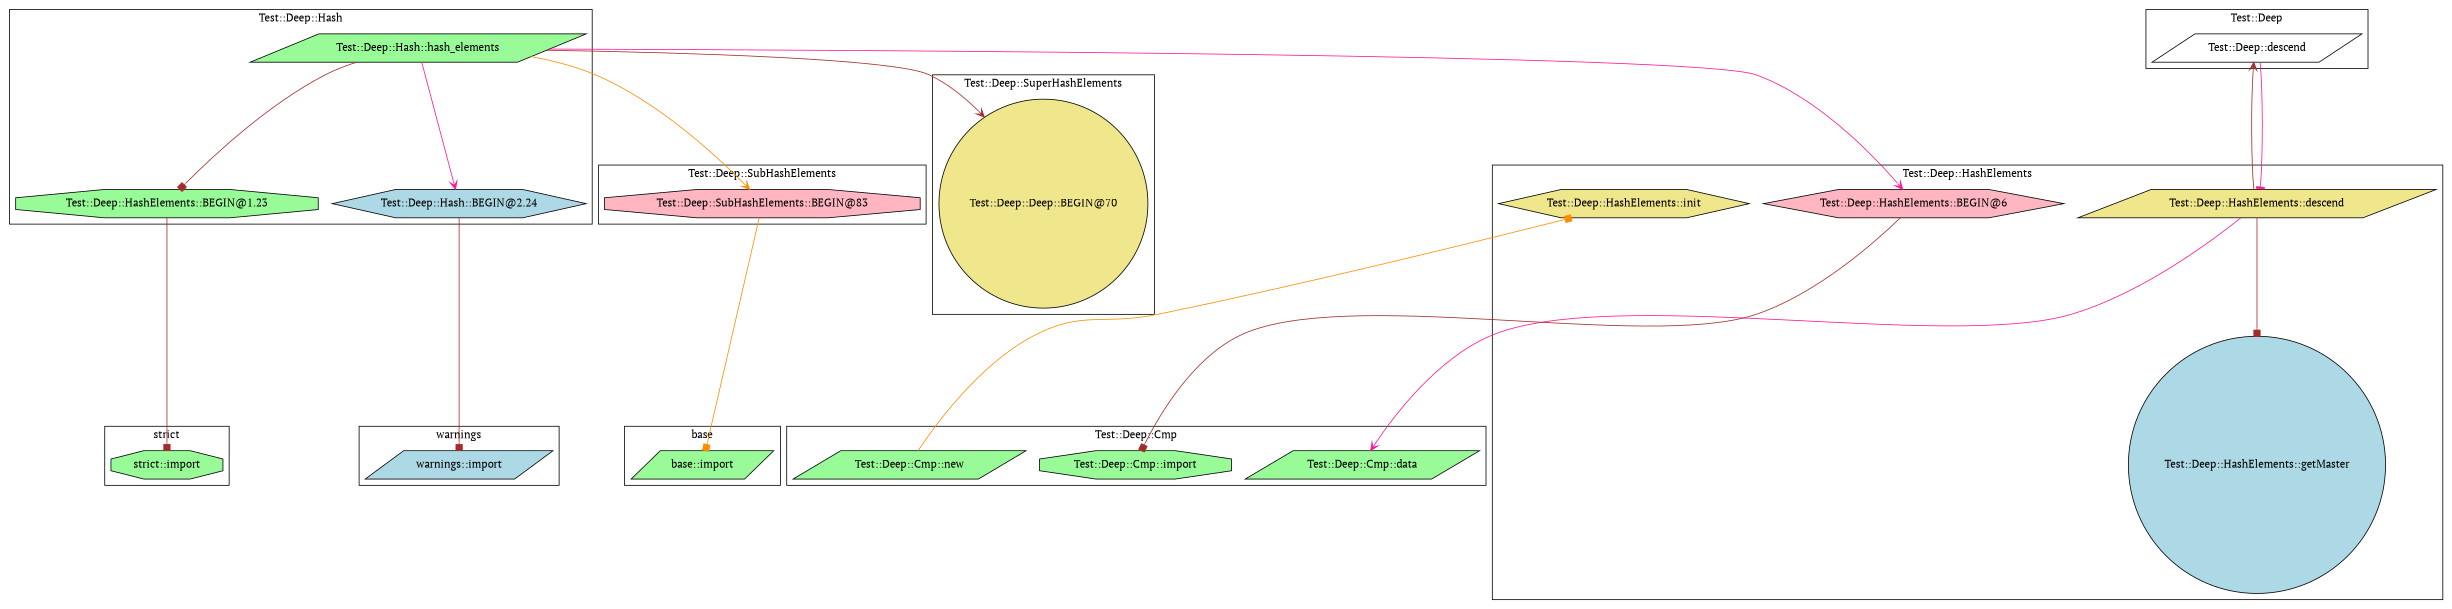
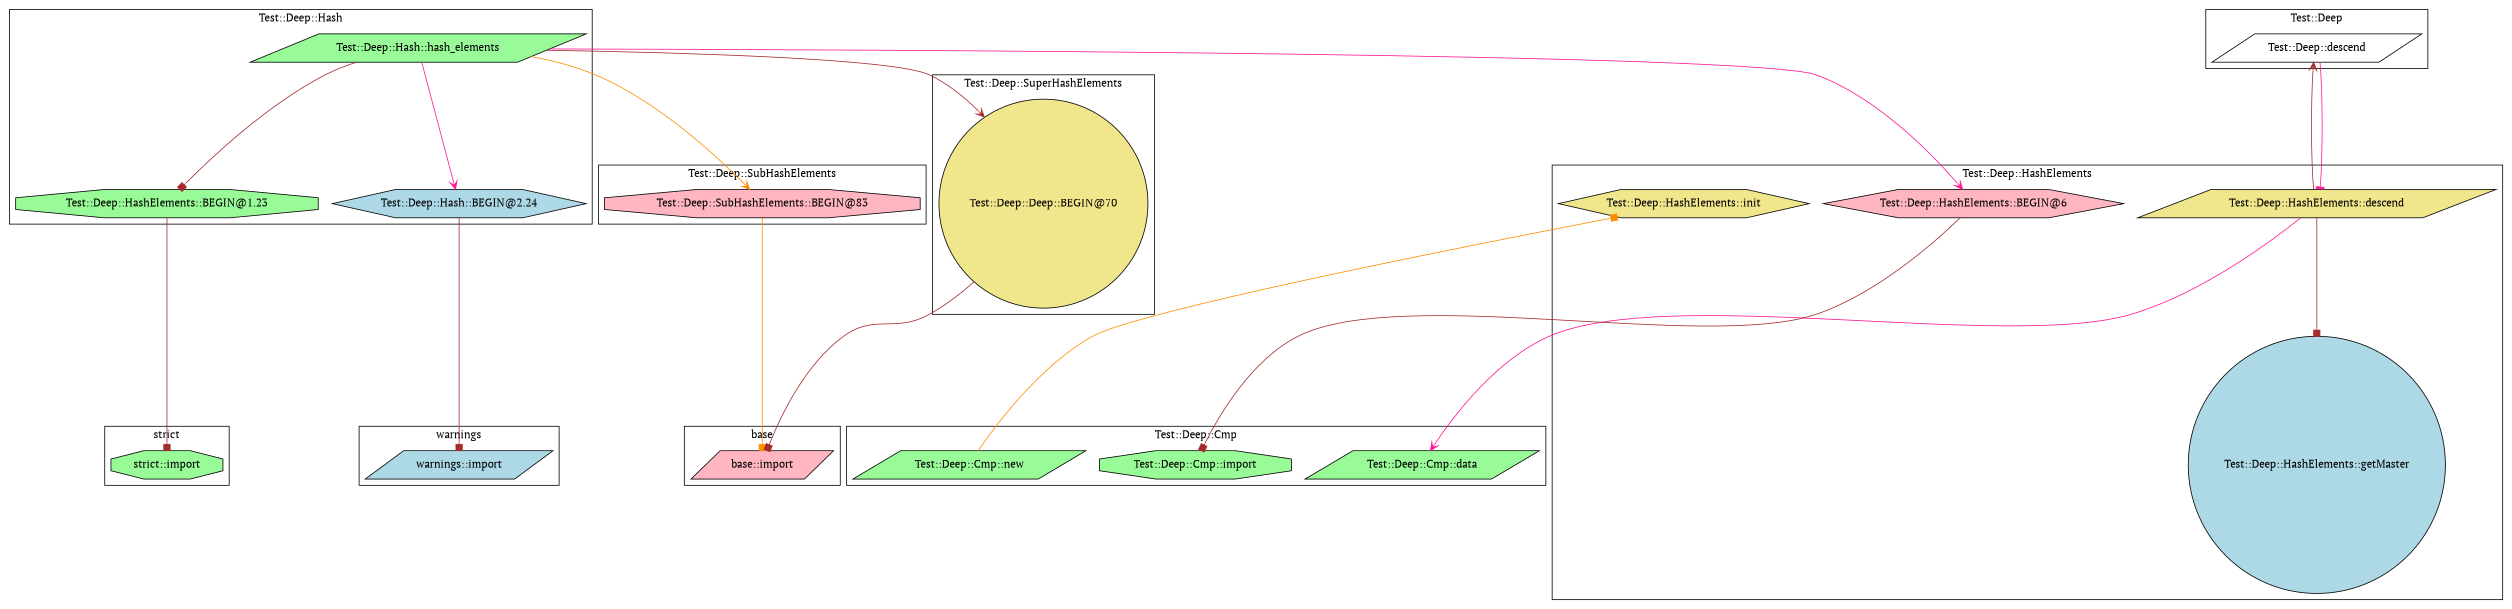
edge "Test::Deep::Deep::BEGIN@70" -> "base::import": added
node "base::import": fillcolor palegreen -> lightpink
